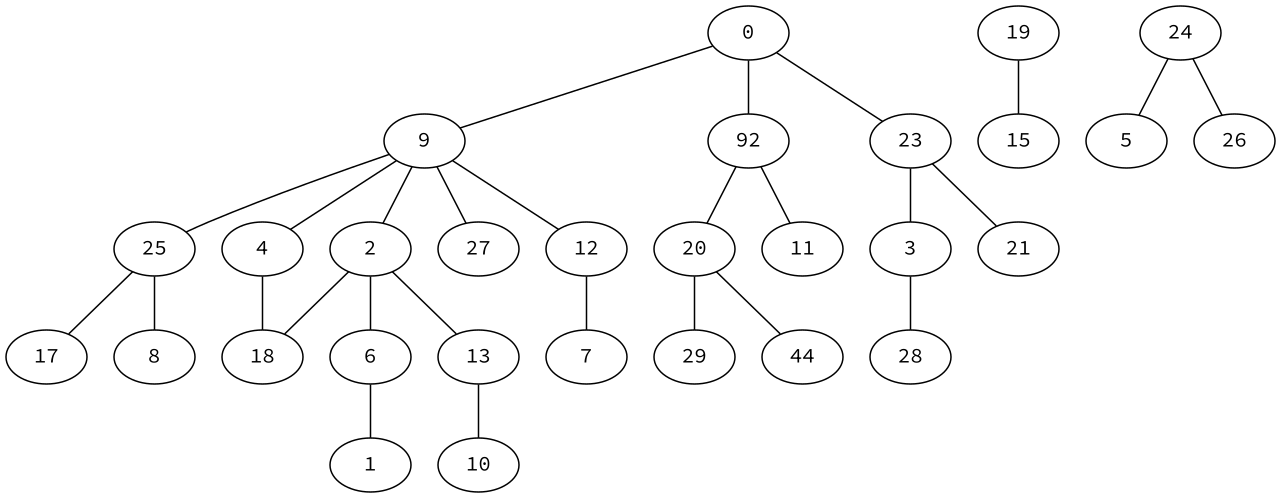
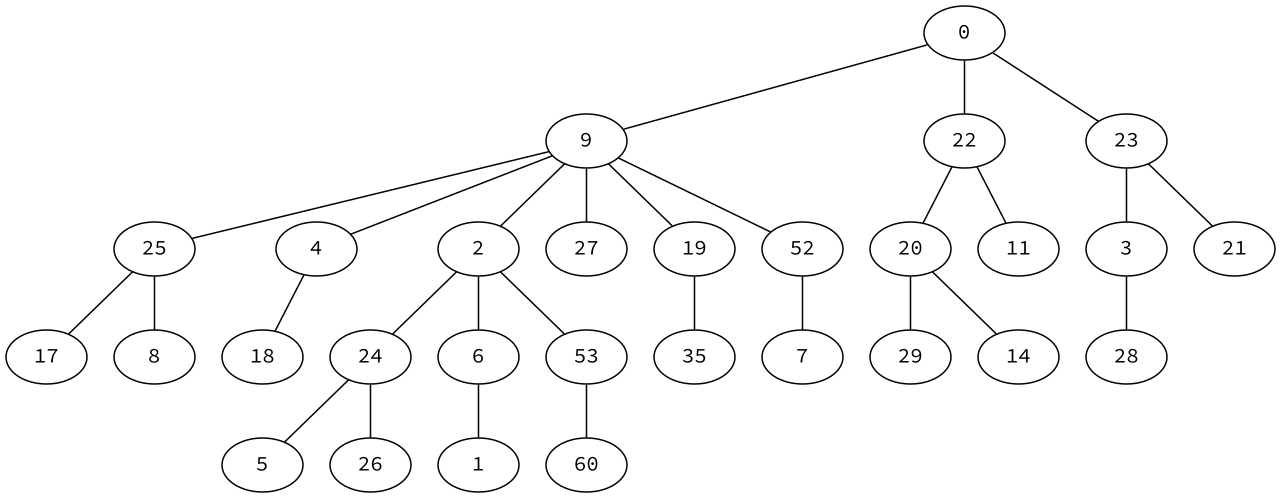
node "92": label "92" -> "22"
node "15": label "15" -> "35"
edge "9" -- "19": added
node "12": label "12" -> "52"
edge "2" -- "18": now "2" -- "24"
node "13": label "13" -> "53"
node "44": label "44" -> "14"
node "10": label "10" -> "60"
